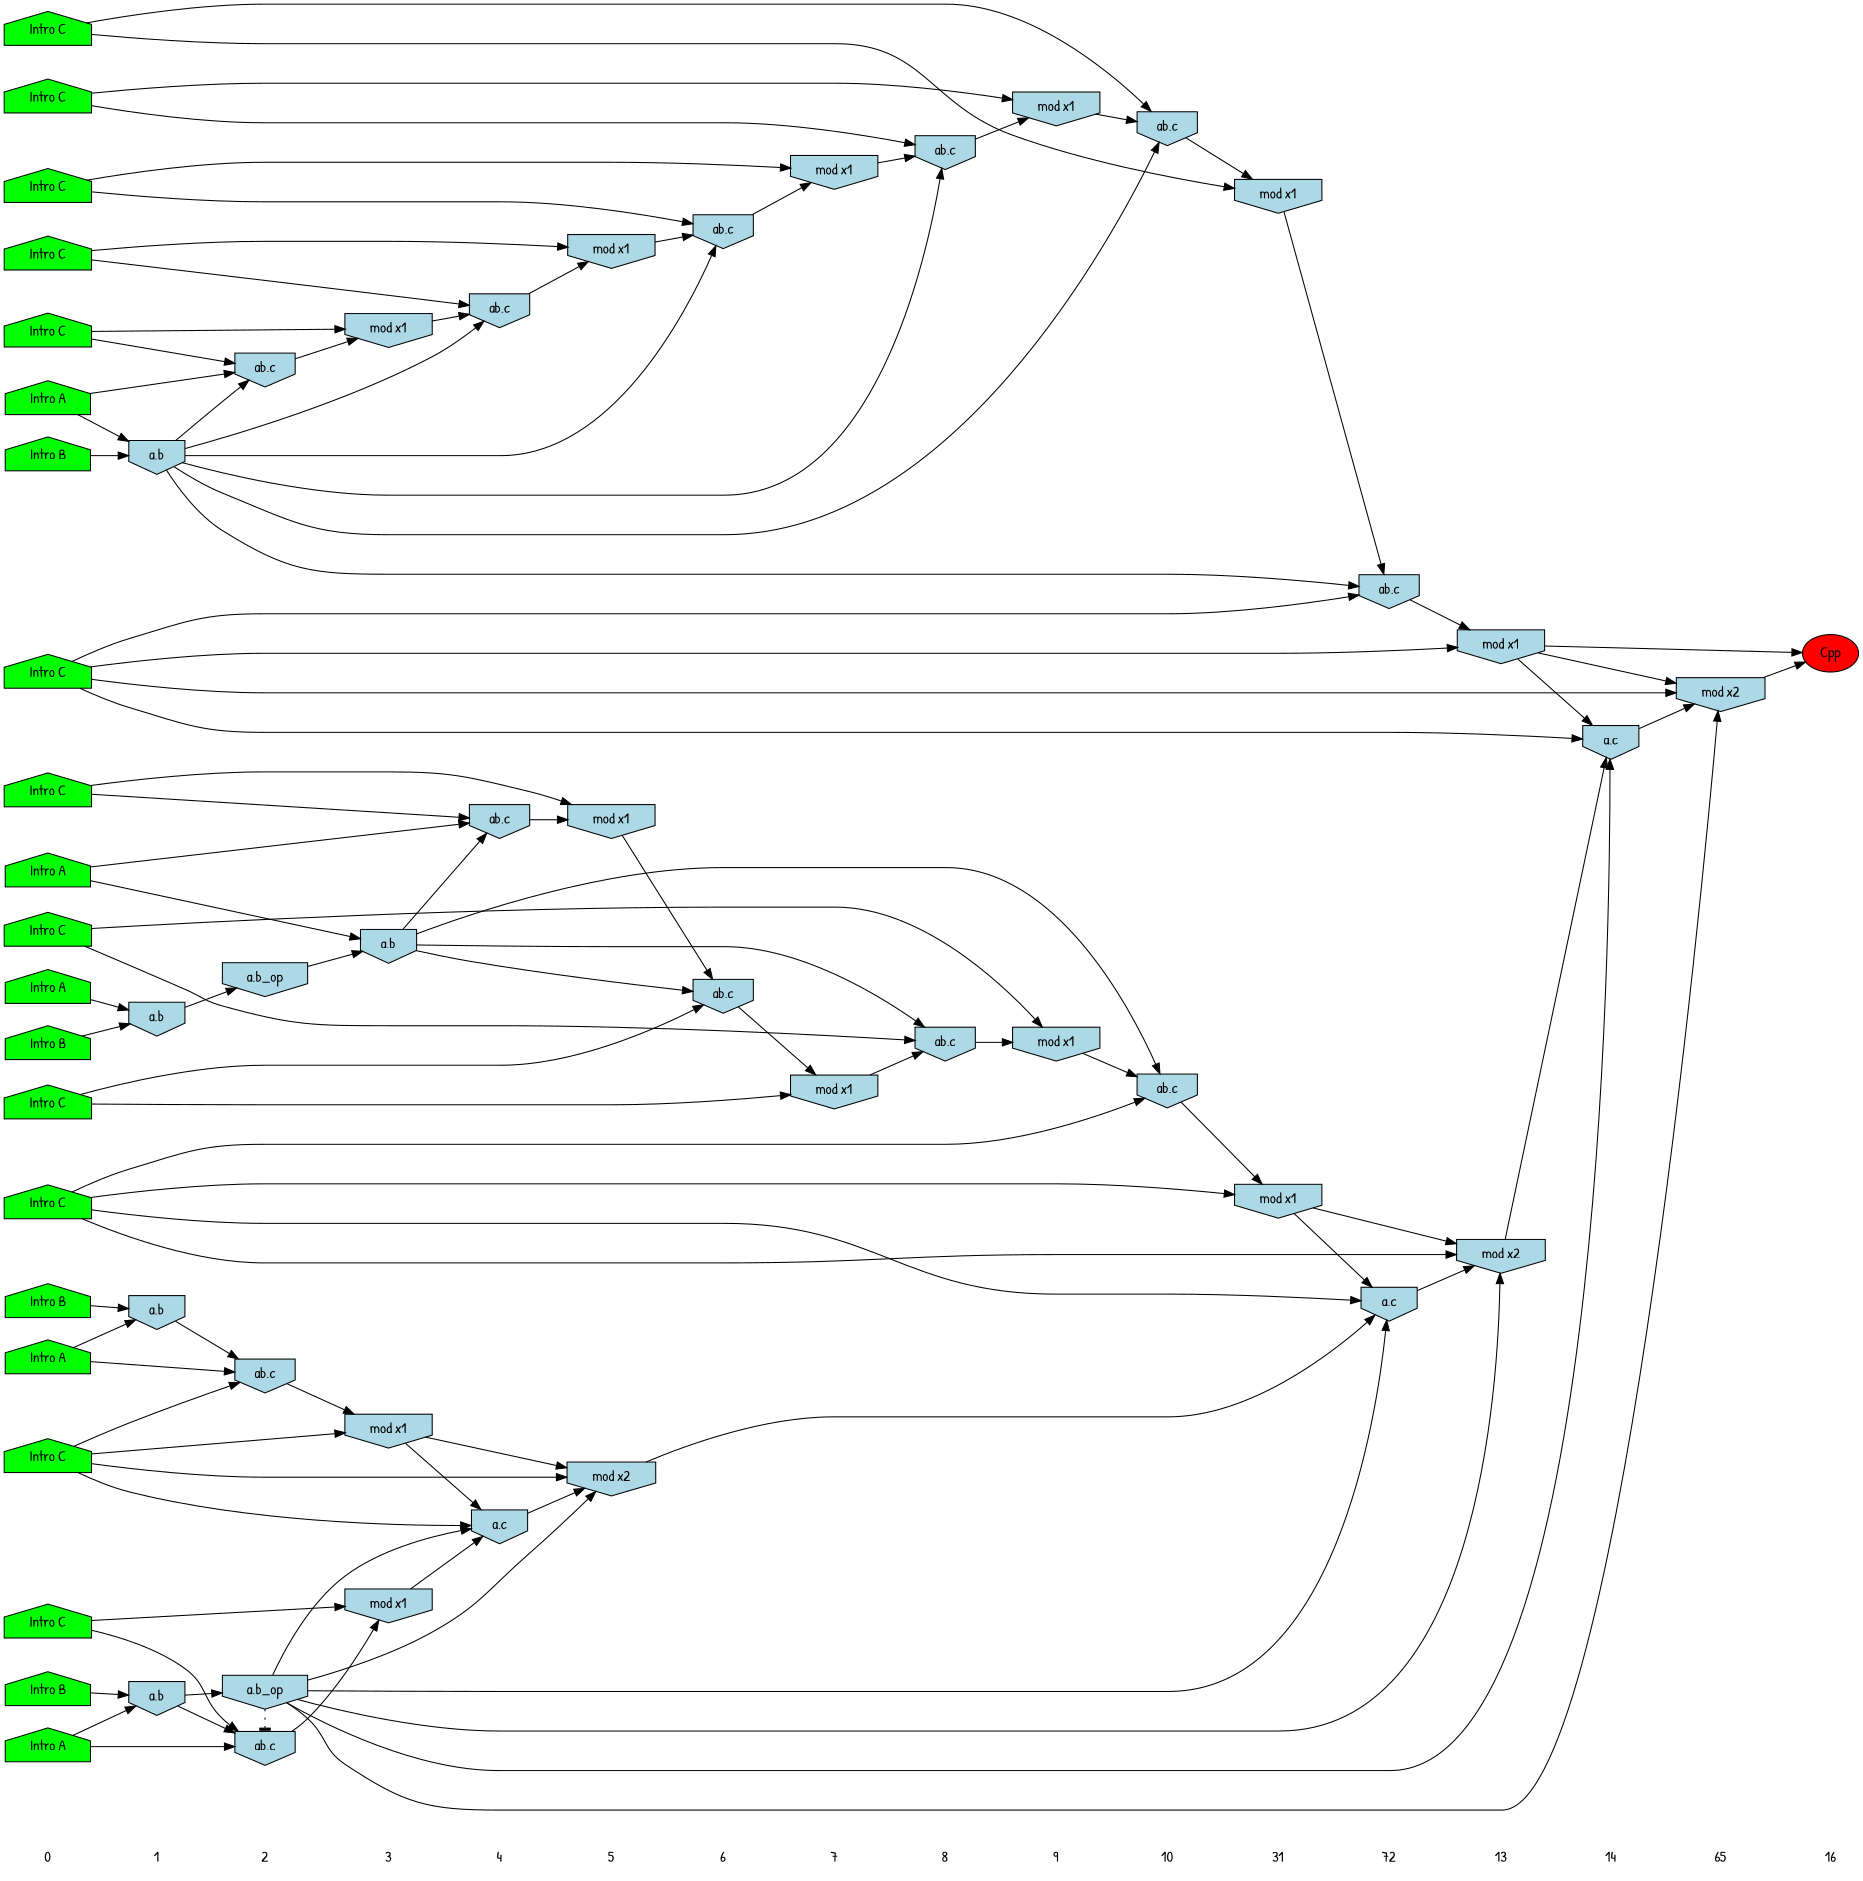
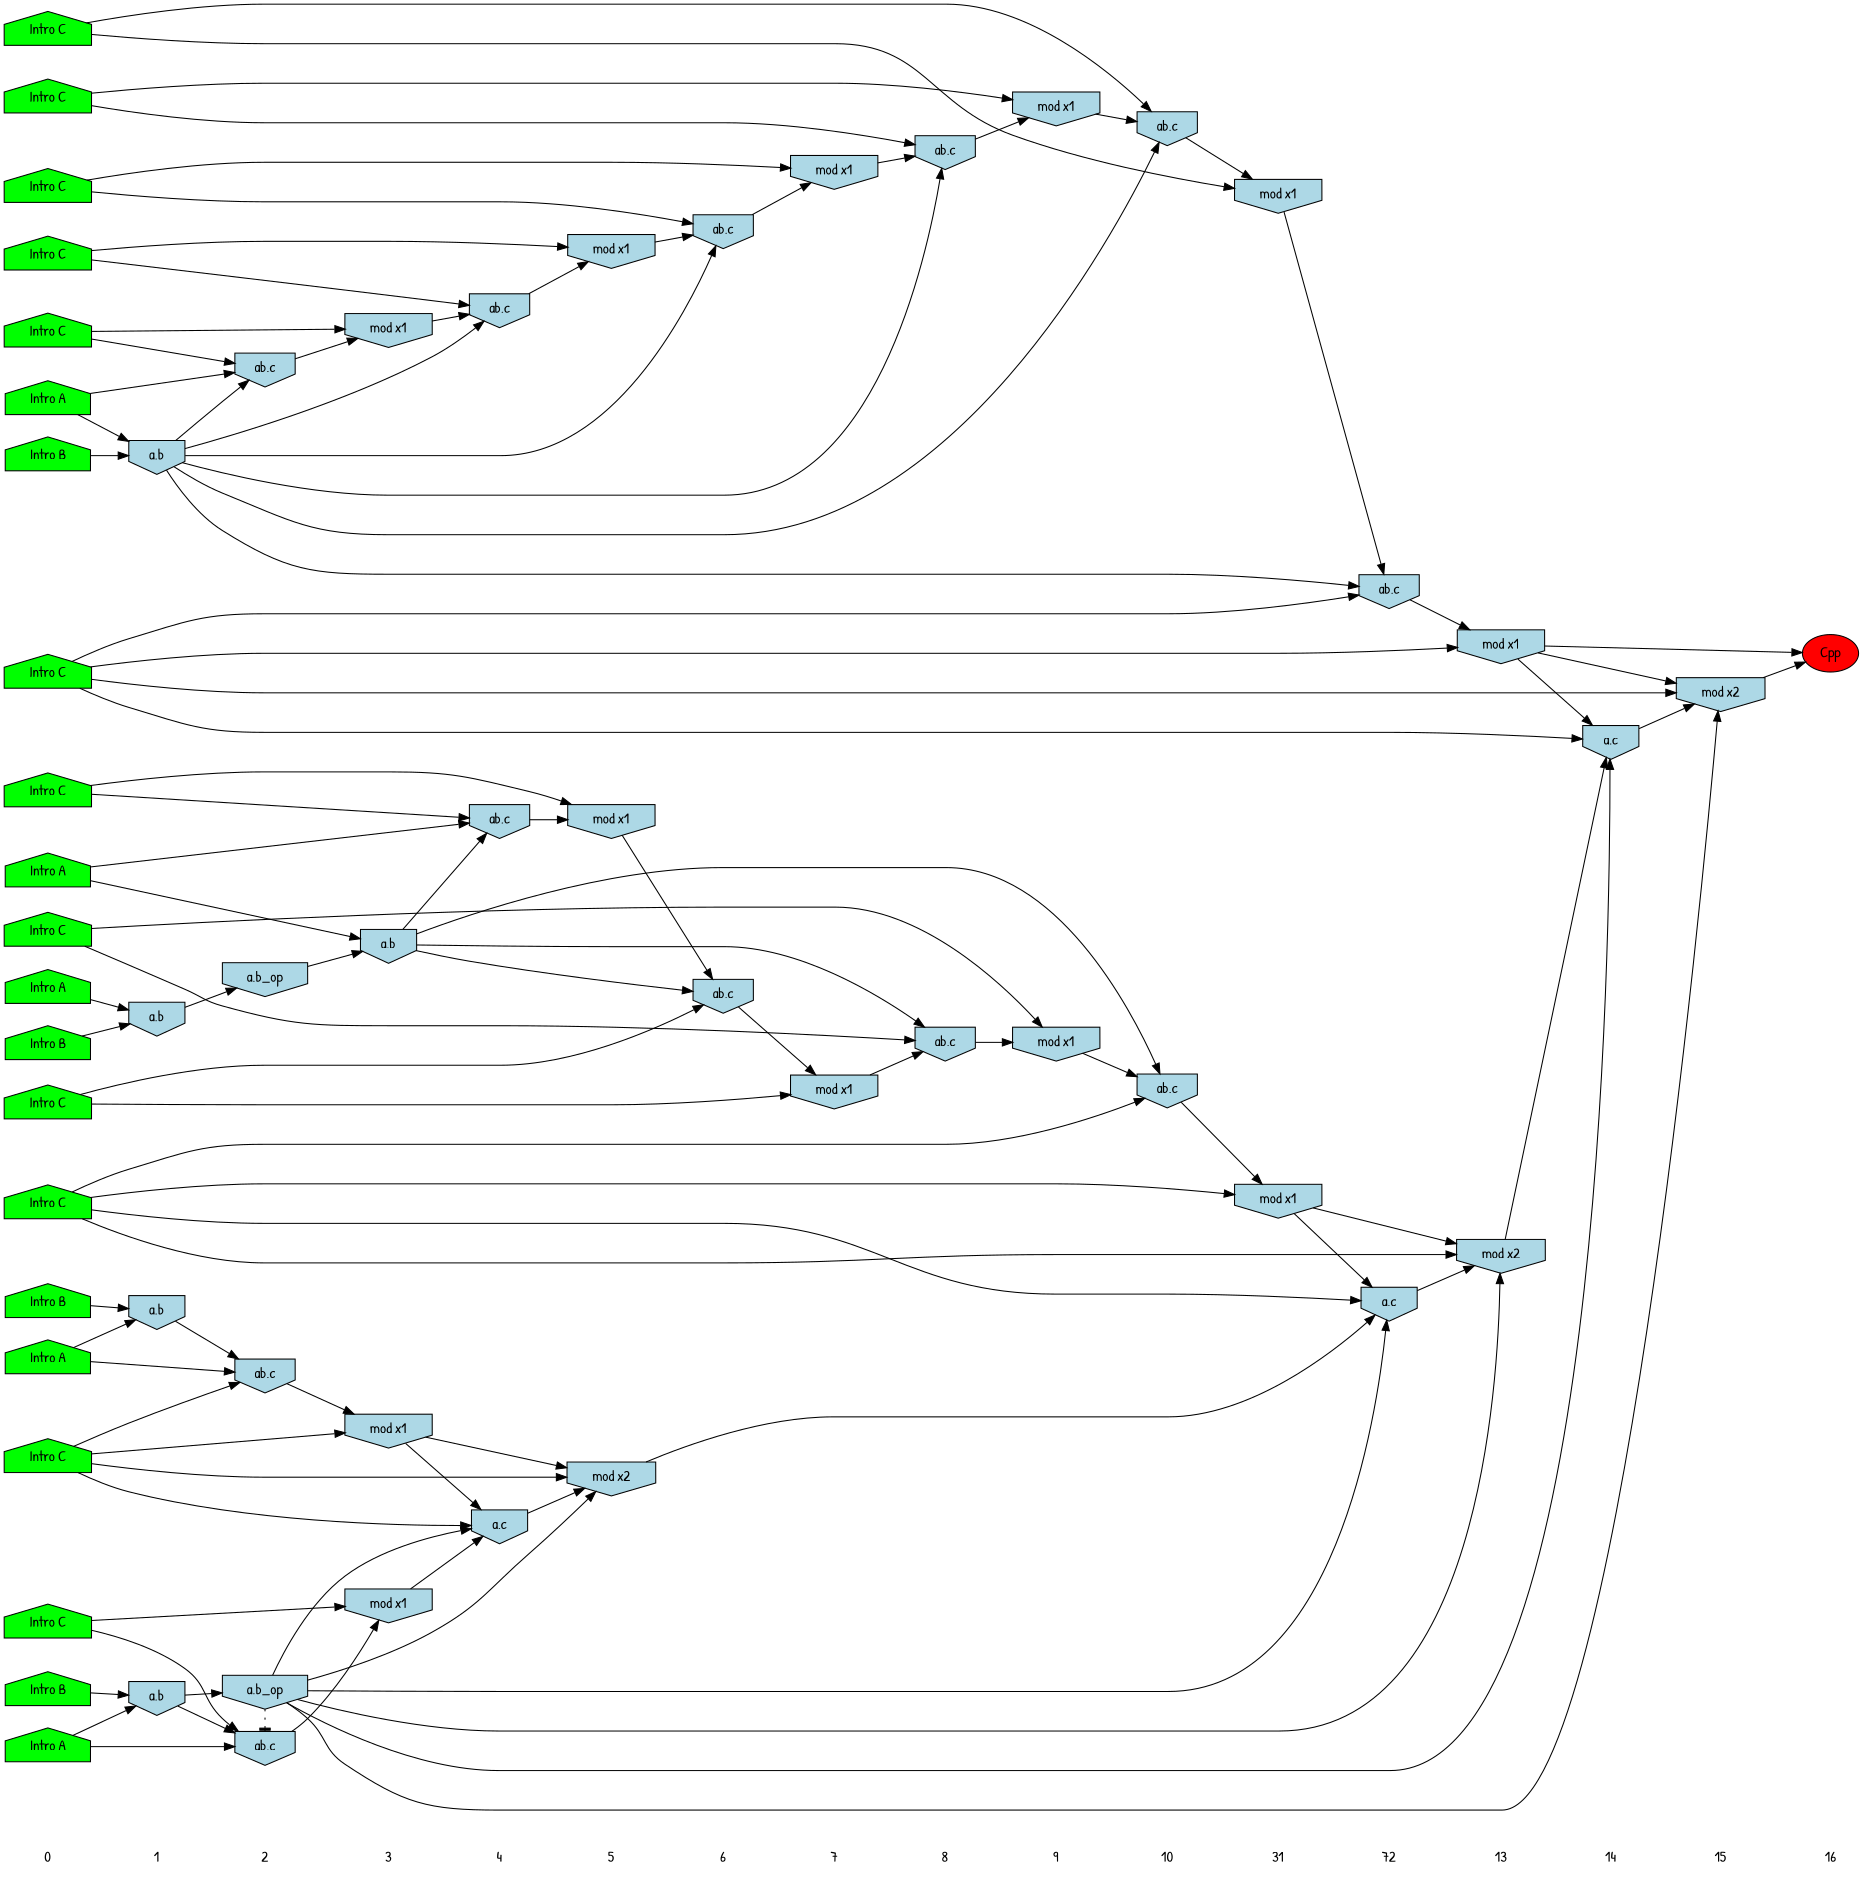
node "65": label "65" -> "15"
